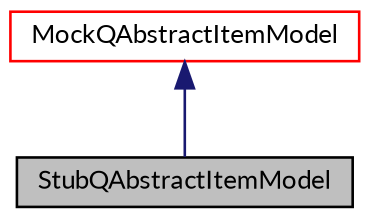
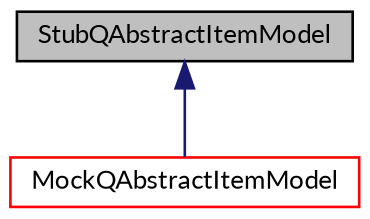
edge "StubQAbstractItemModel" -> "MockQAbstractItemModel": reversed
